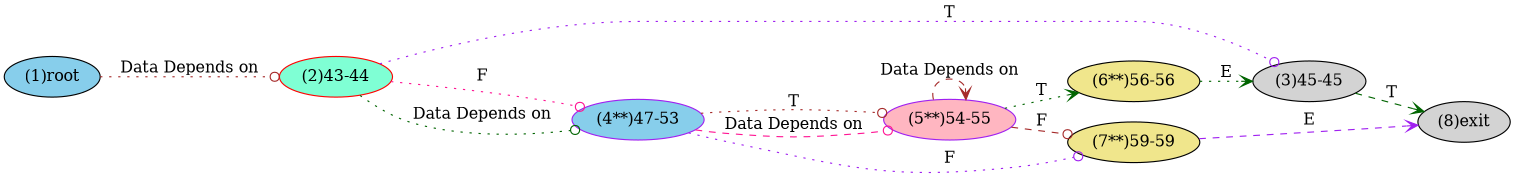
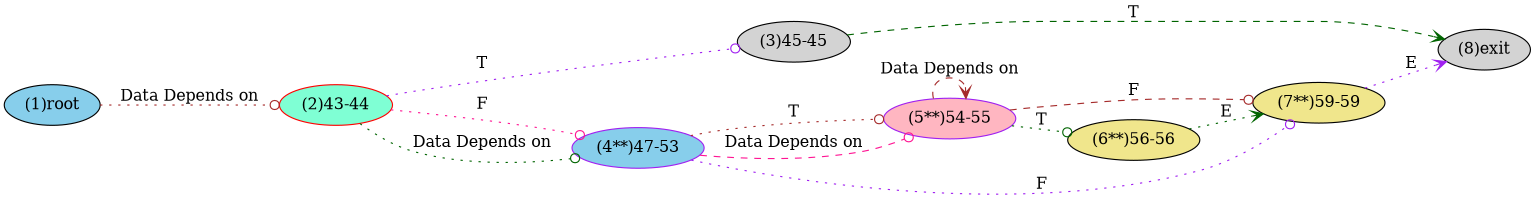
edge "(6**)56-56" -> "(3)45-45": now "(6**)56-56" -> "(7**)59-59"
edge "(5**)54-55" -> "(6**)56-56": arrowhead vee -> odot
edge "(7**)59-59" -> "(8)exit": style dashed -> dotted
